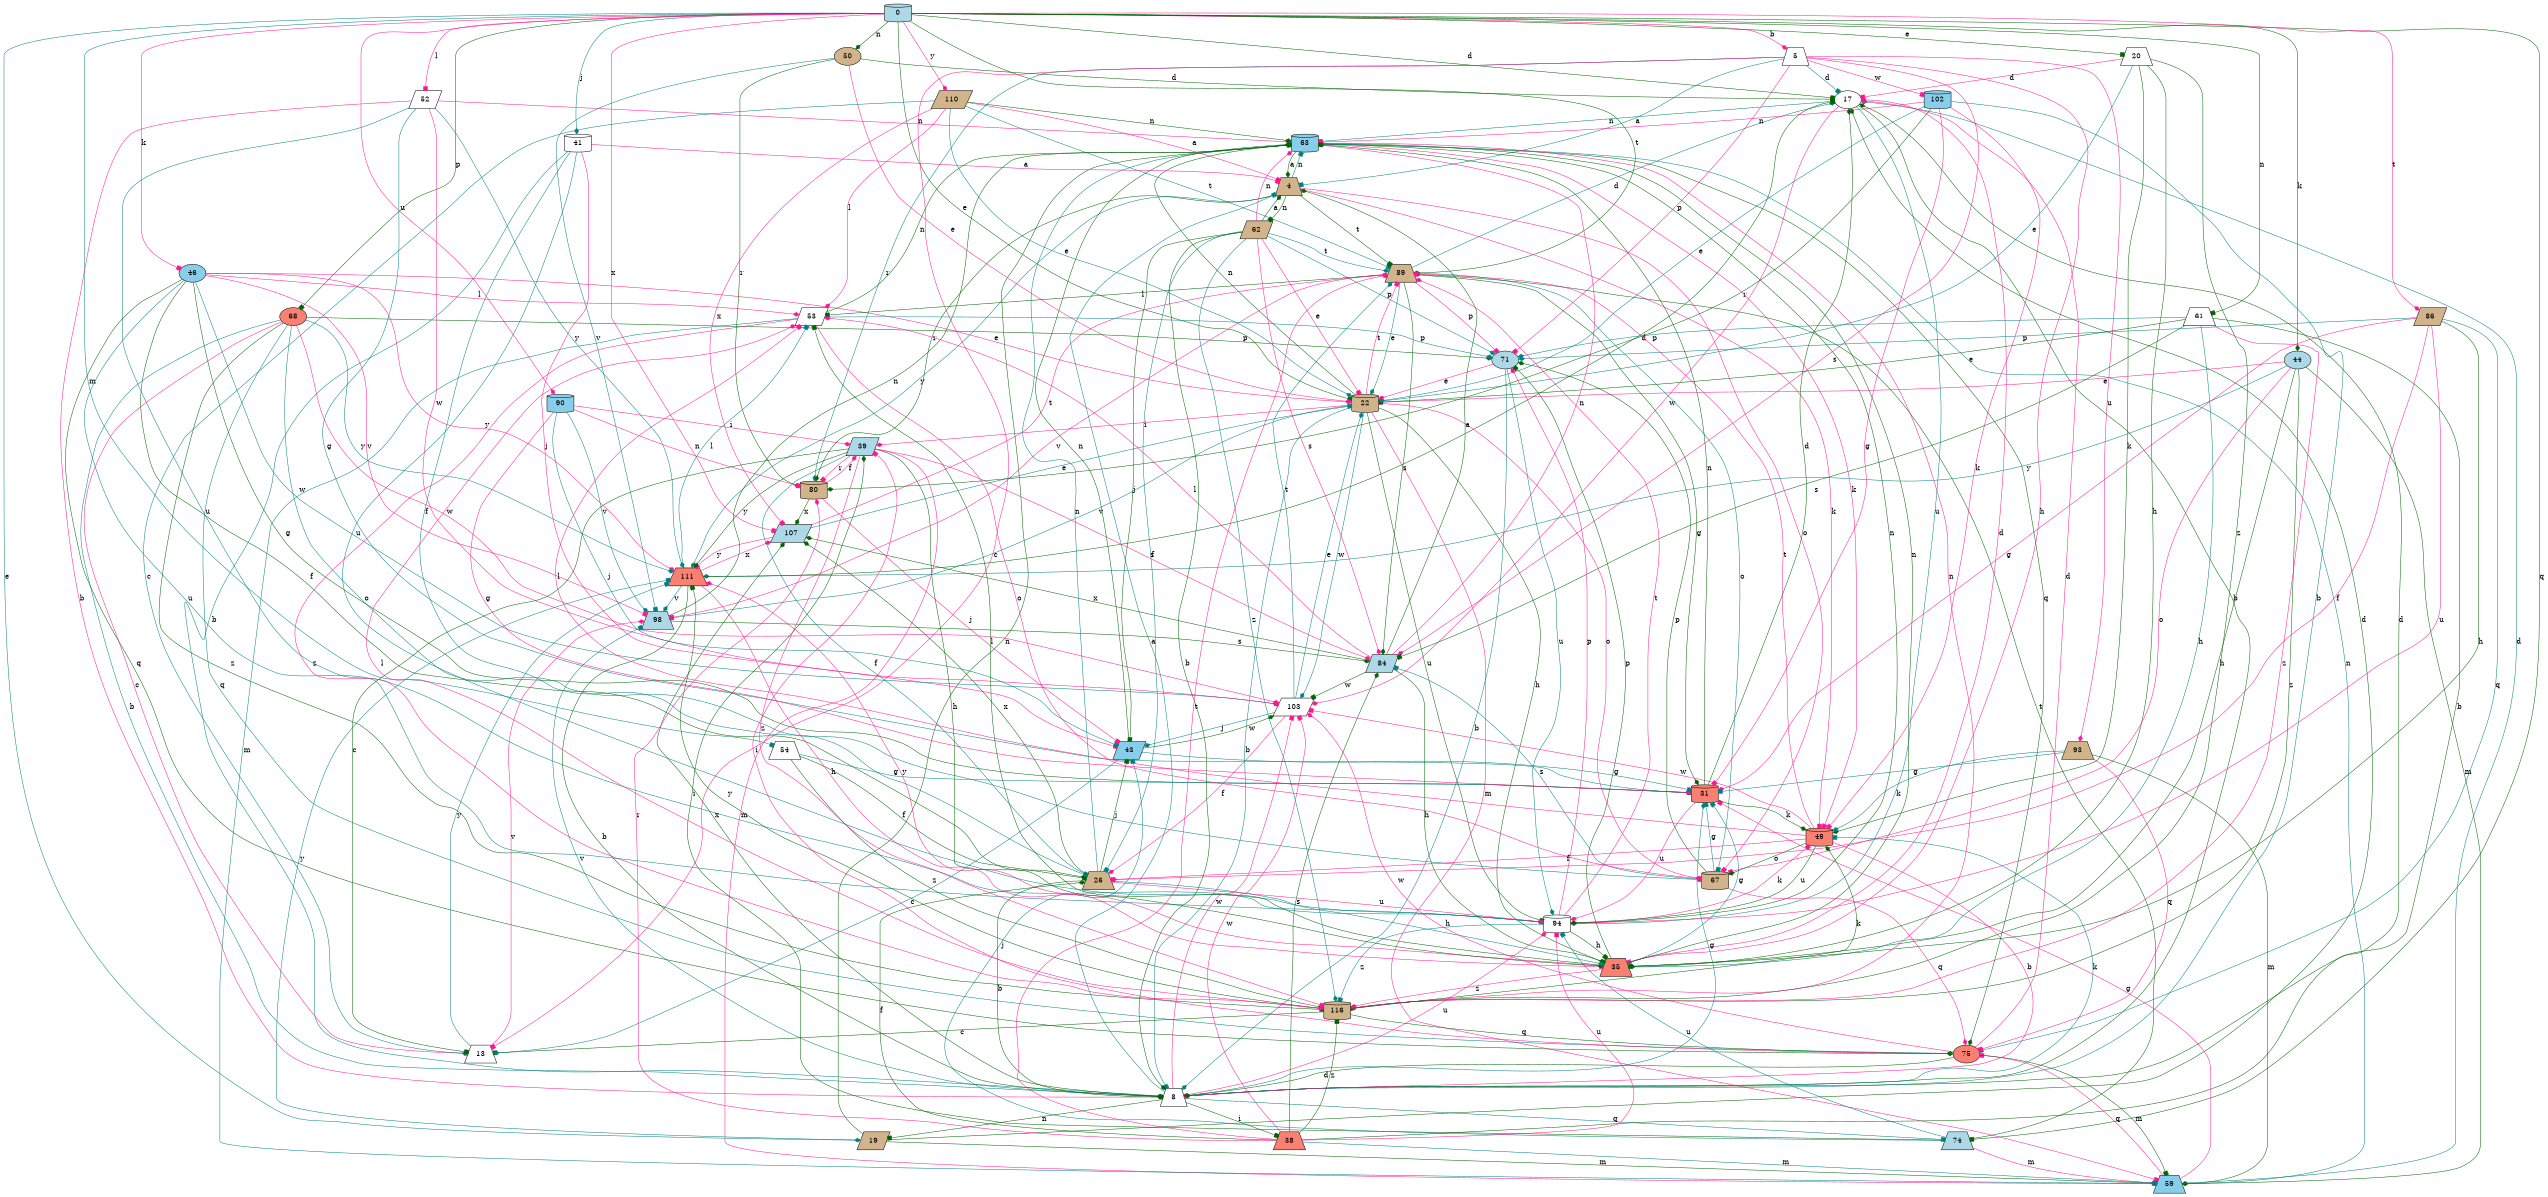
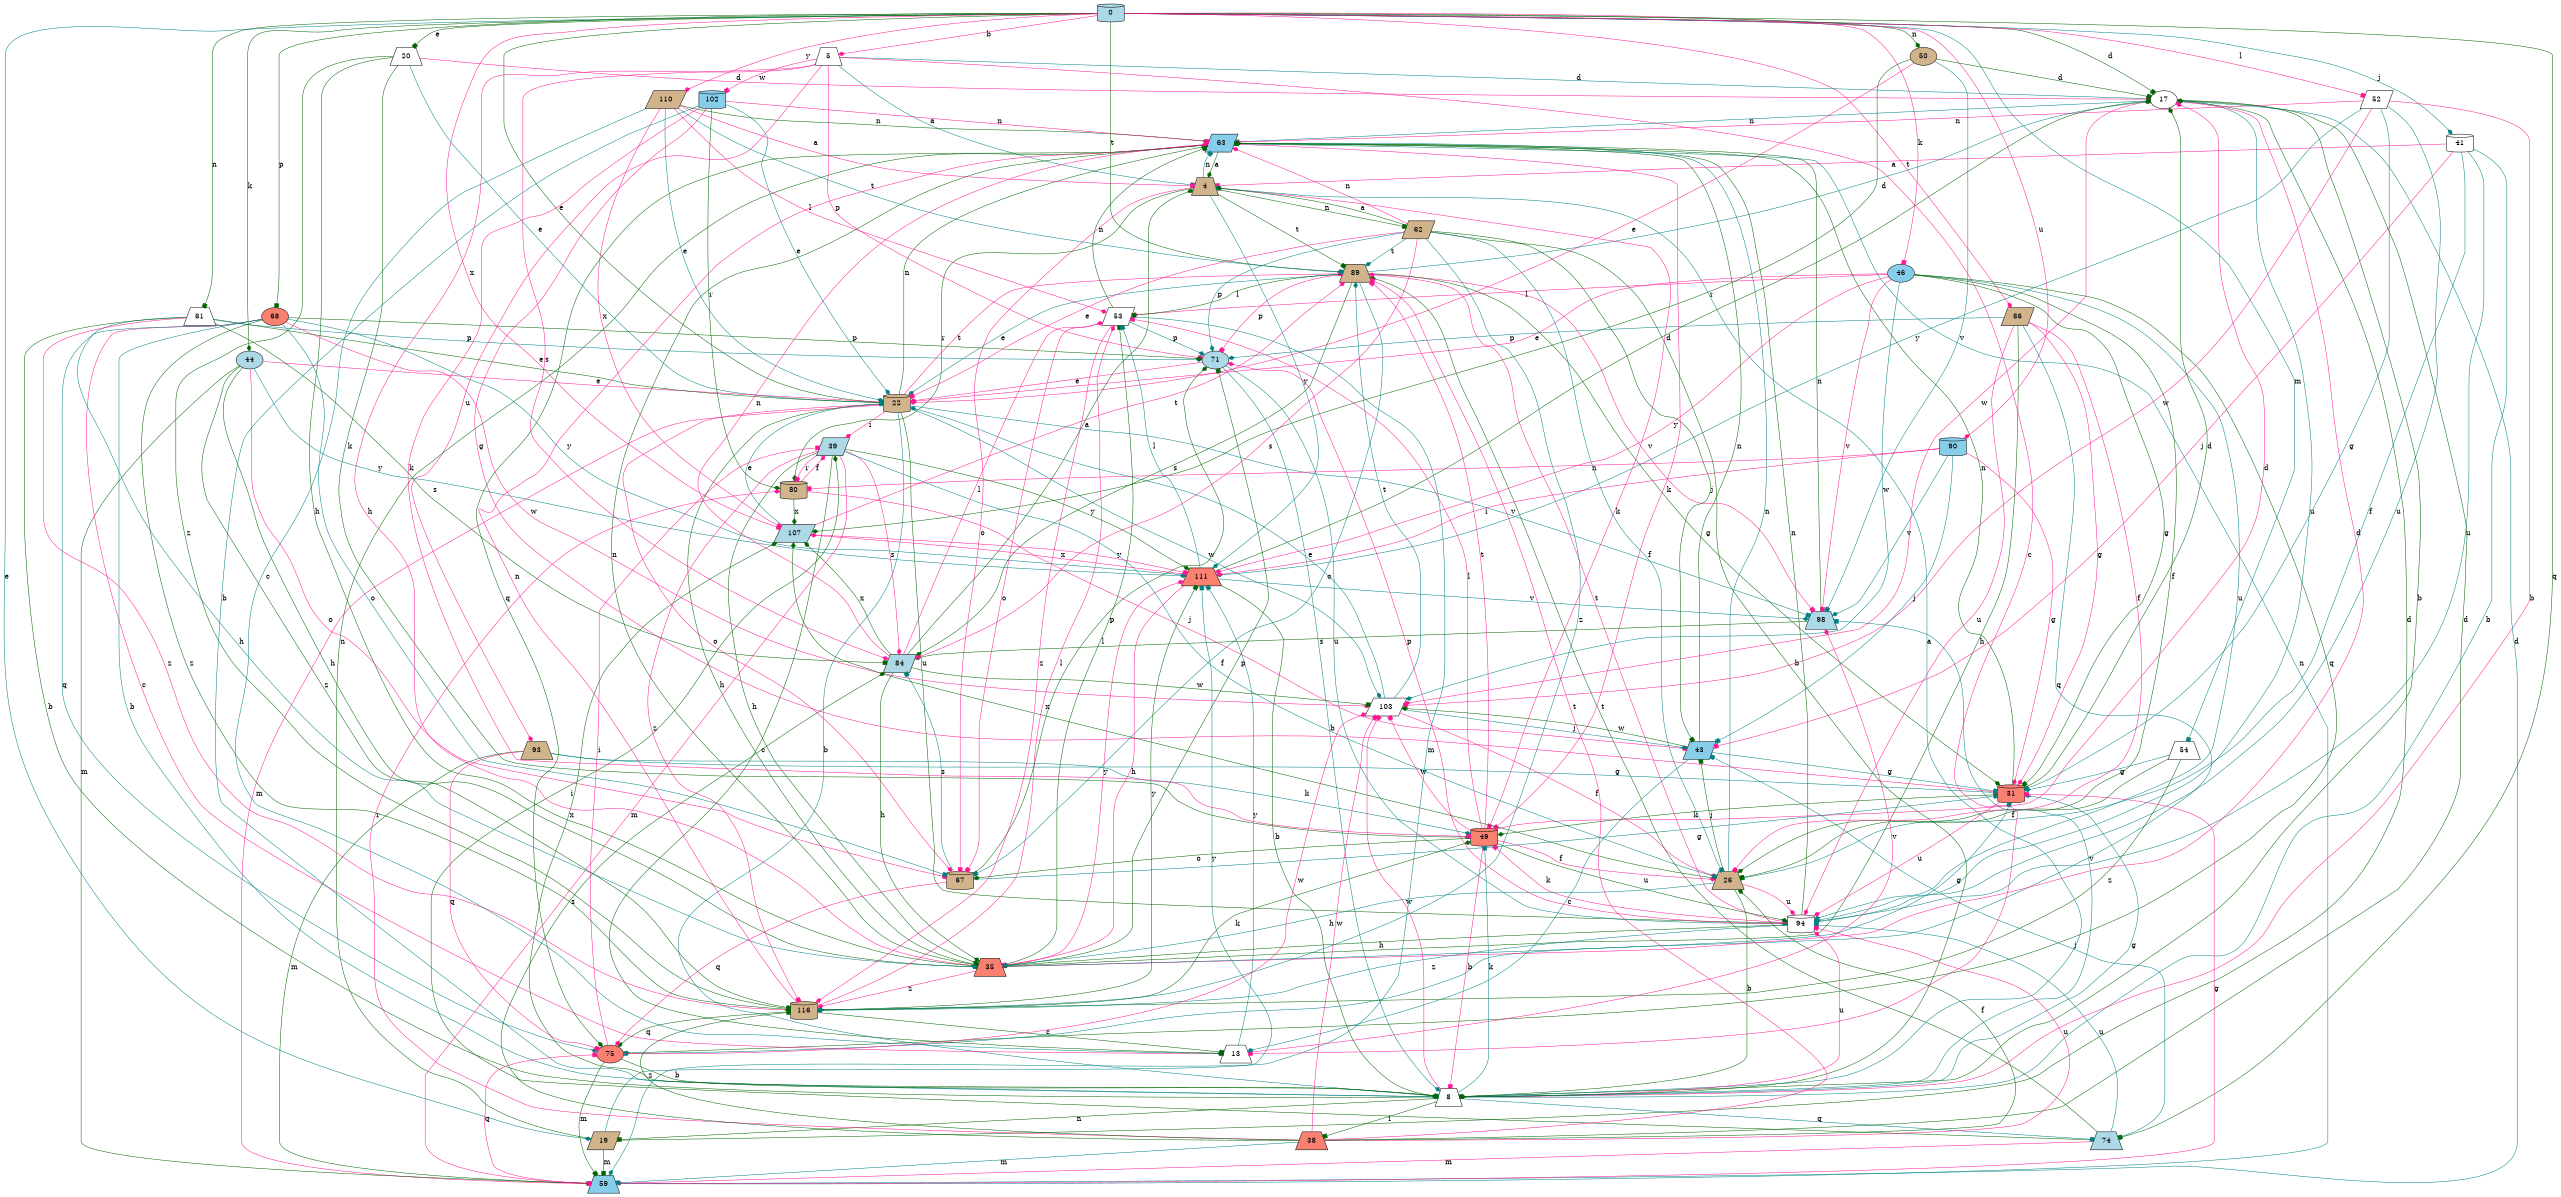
edge "5" -> "80": removed, label "r"
node "63": shape cylinder -> parallelogram
edge "50" -> "80": now "50" -> "107"
edge "90" -> "39": now "90" -> "111"
edge "68" -> "111": arrowhead diamond -> box
edge "75" -> "17": now "49" -> "17"
edge "75" -> "8": label "d" -> "b"
